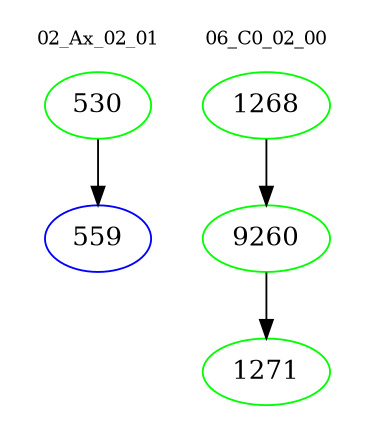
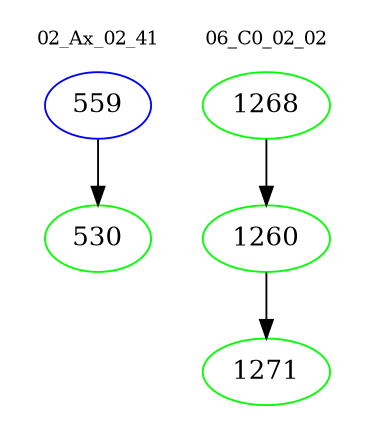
cluster "02_Ax_02_01": label "02_Ax_02_01" -> "02_Ax_02_41"
cluster "06_C0_02_00": label "06_C0_02_00" -> "06_C0_02_02"
edge "530" -> "559": reversed
node "9260": label "9260" -> "1260"
